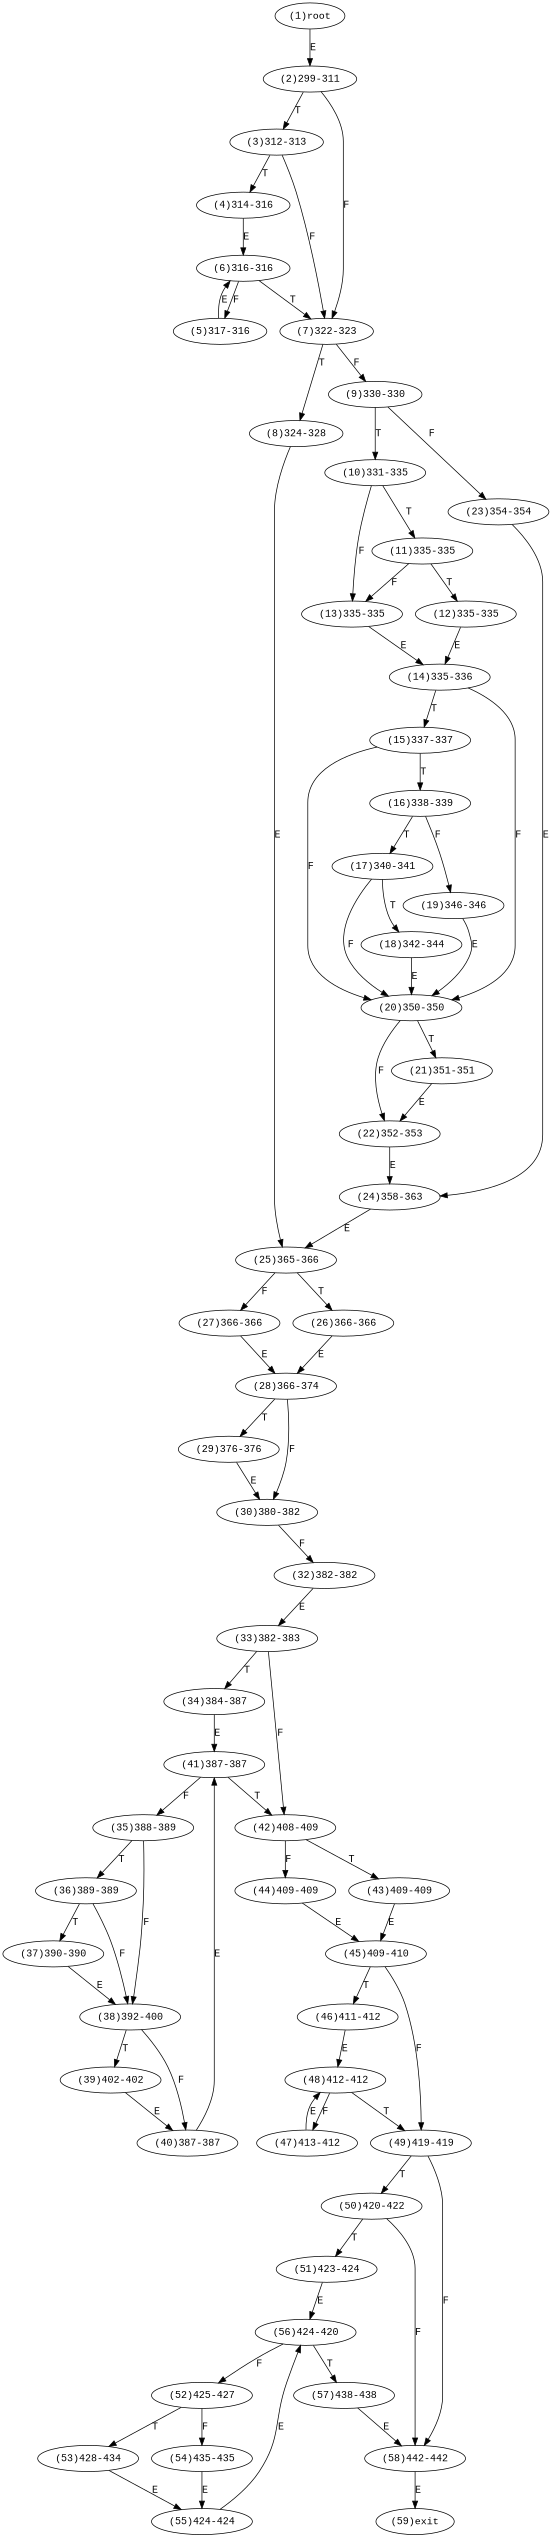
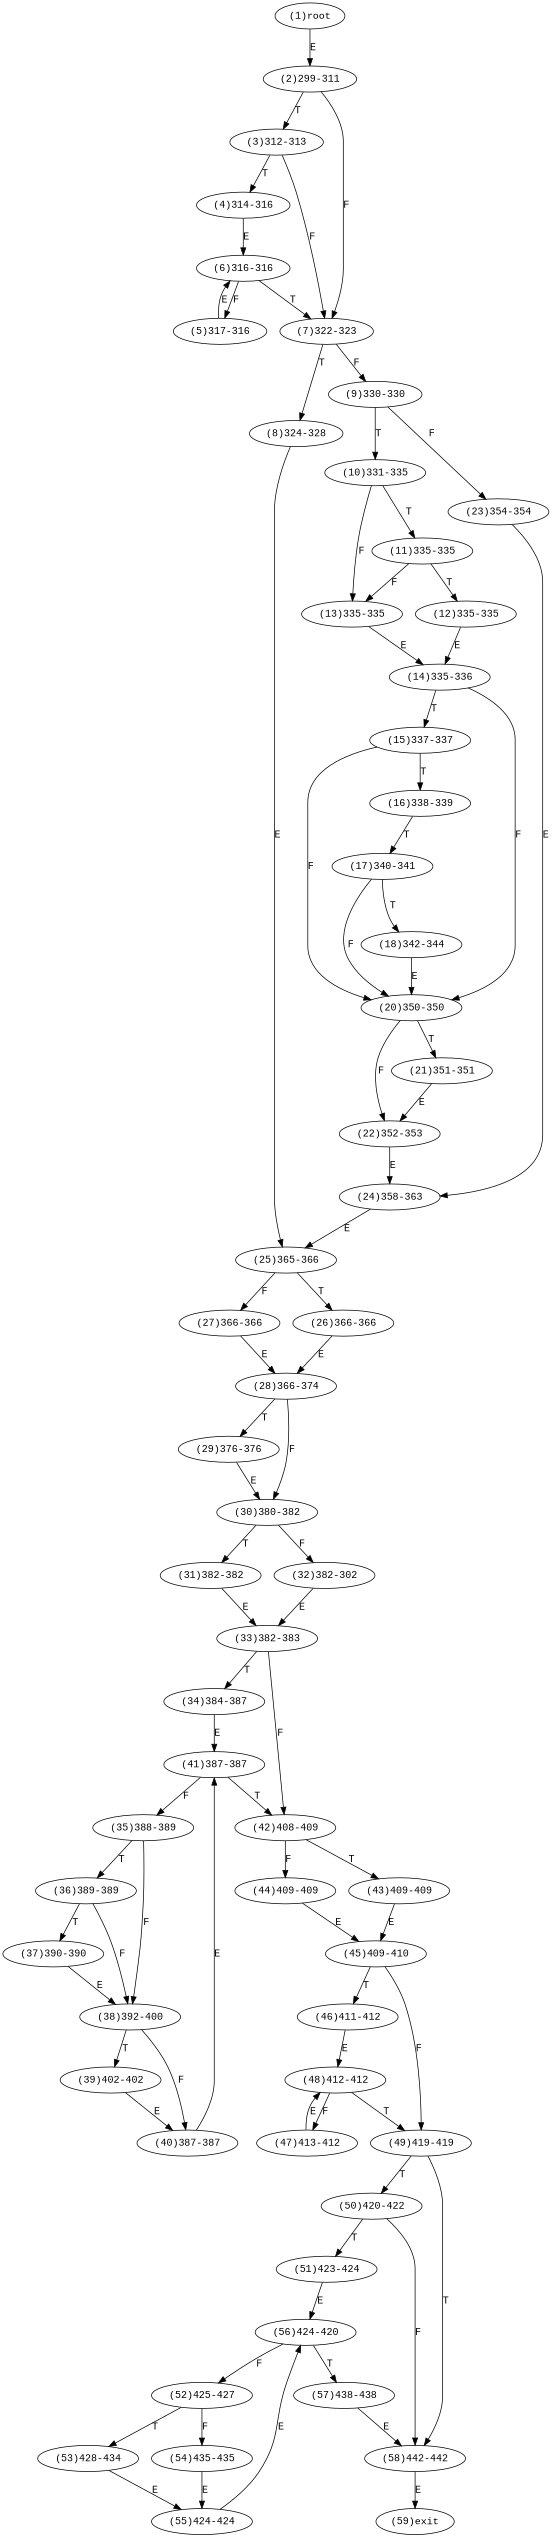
node "(19)346-346": removed
node "(31)382-382": added
node "(32)382-382": label "(32)382-382" -> "(32)382-302"
edge "(49)419-419" -> "(58)442-442": label "F" -> "T"
